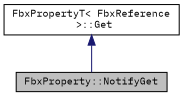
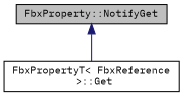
edge "FbxProperty::NotifyGet" -> "FbxPropertyT< FbxReference >::Get": reversed
